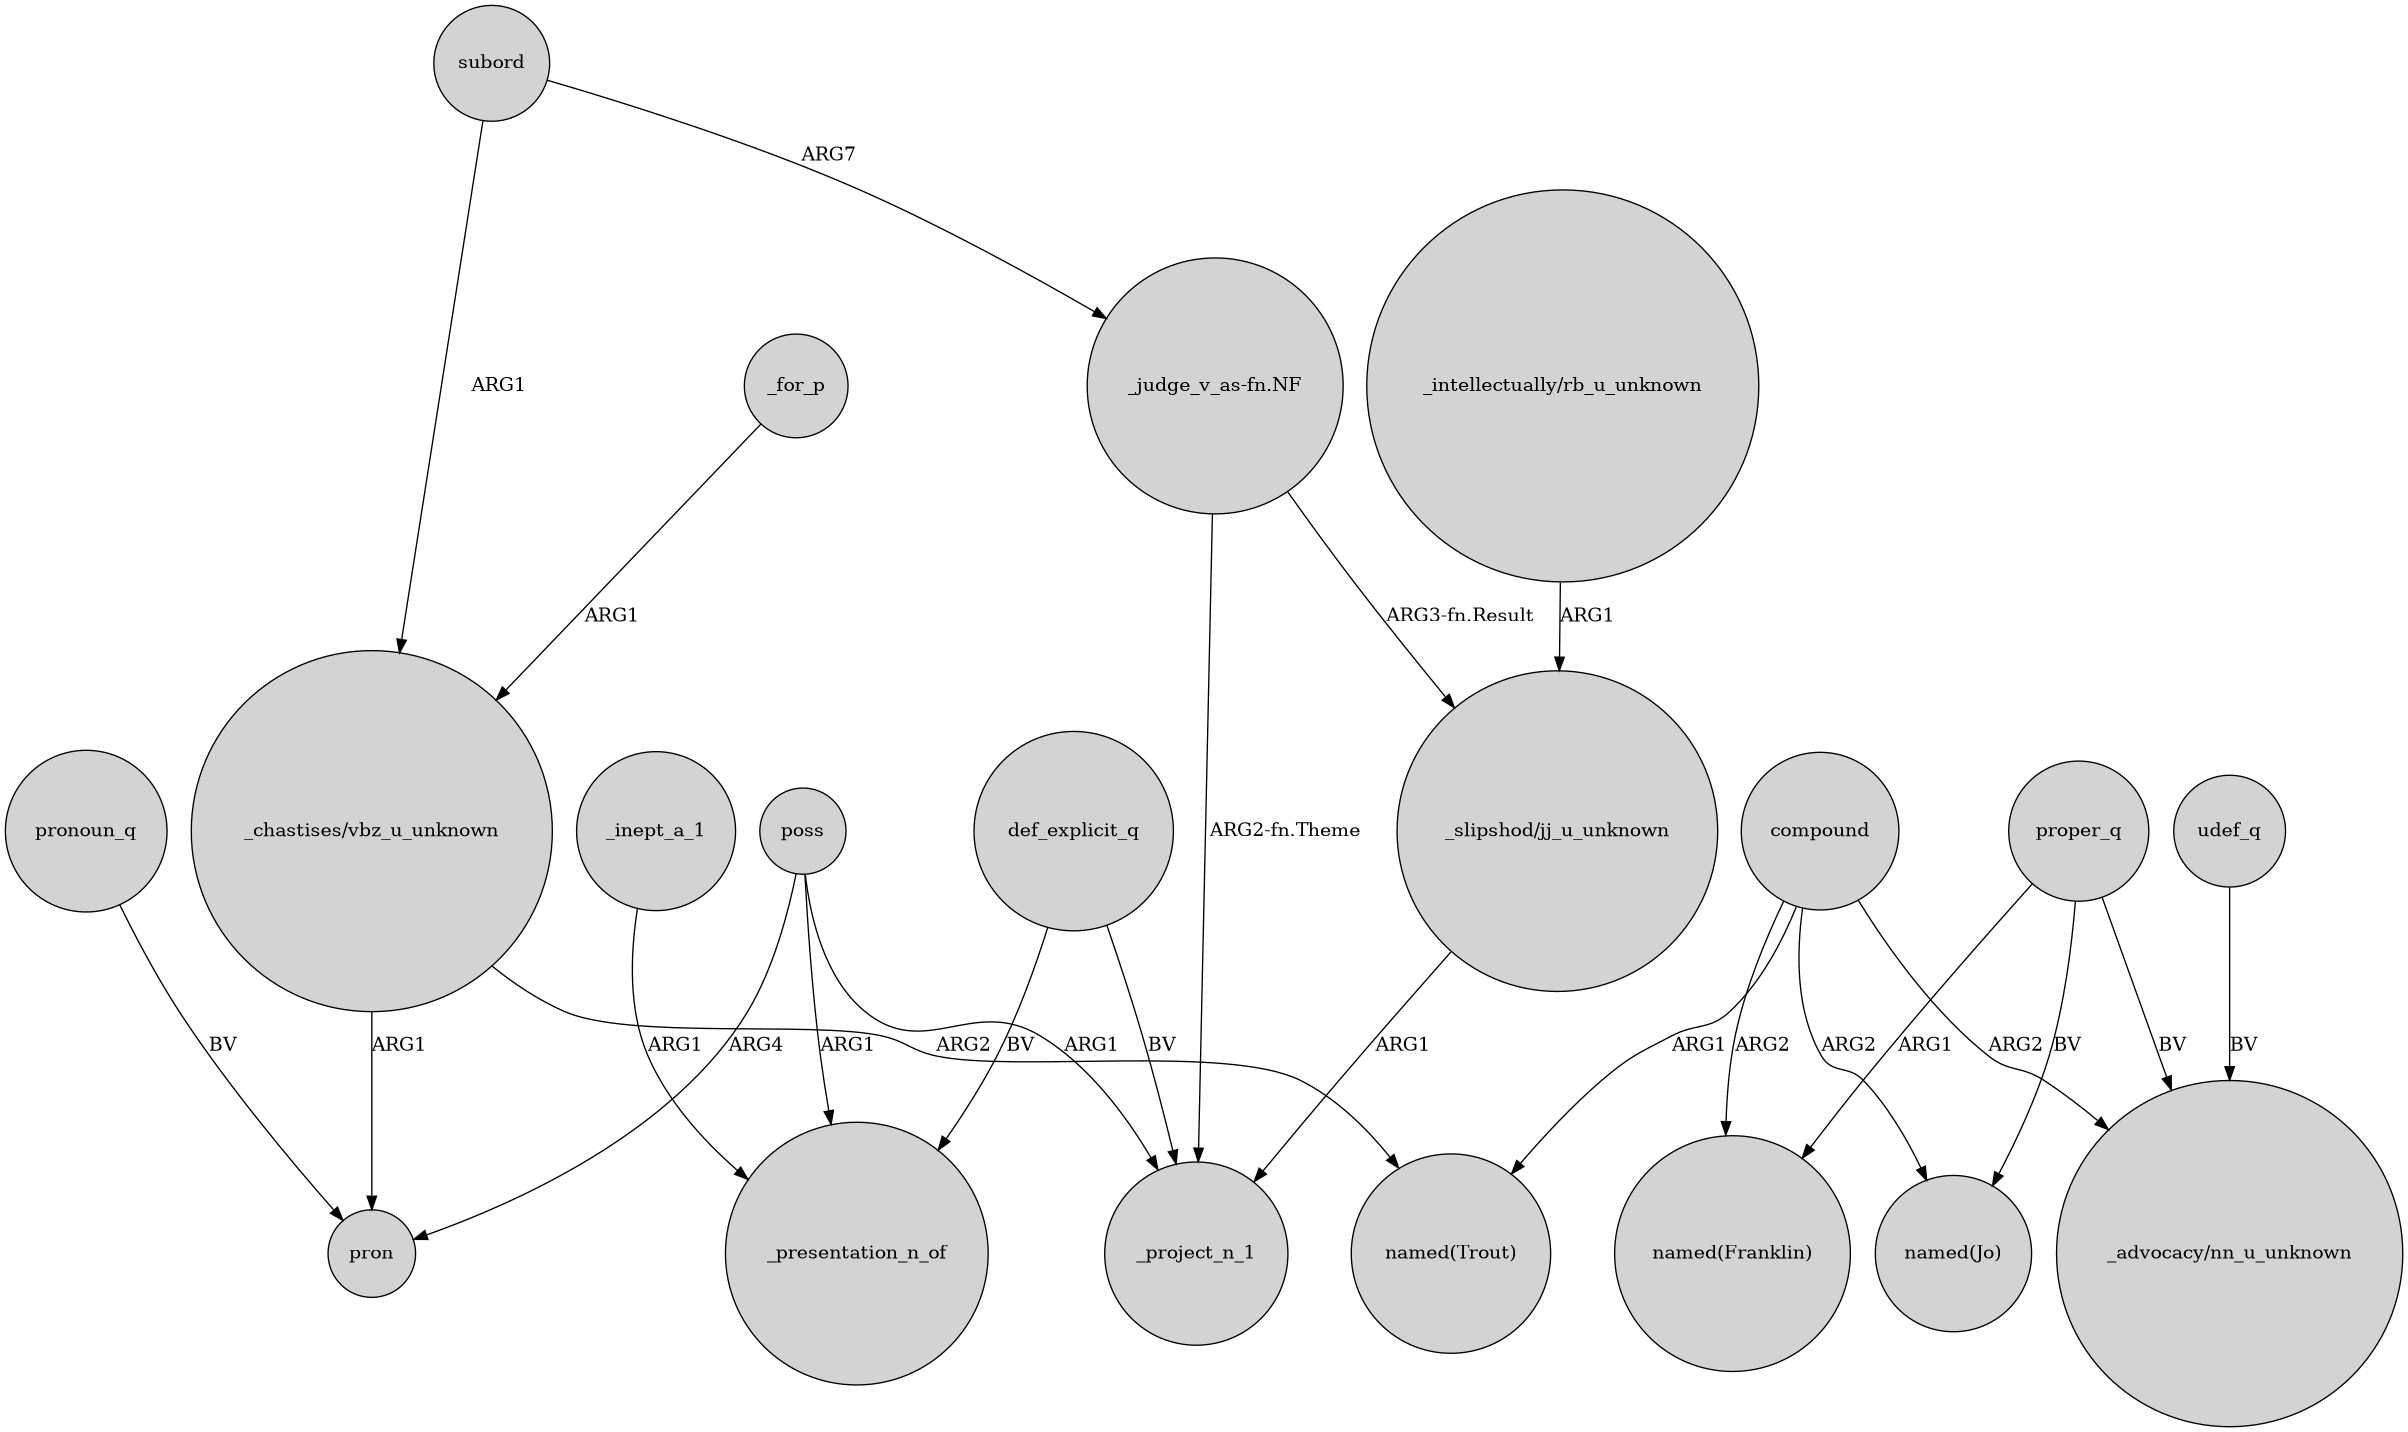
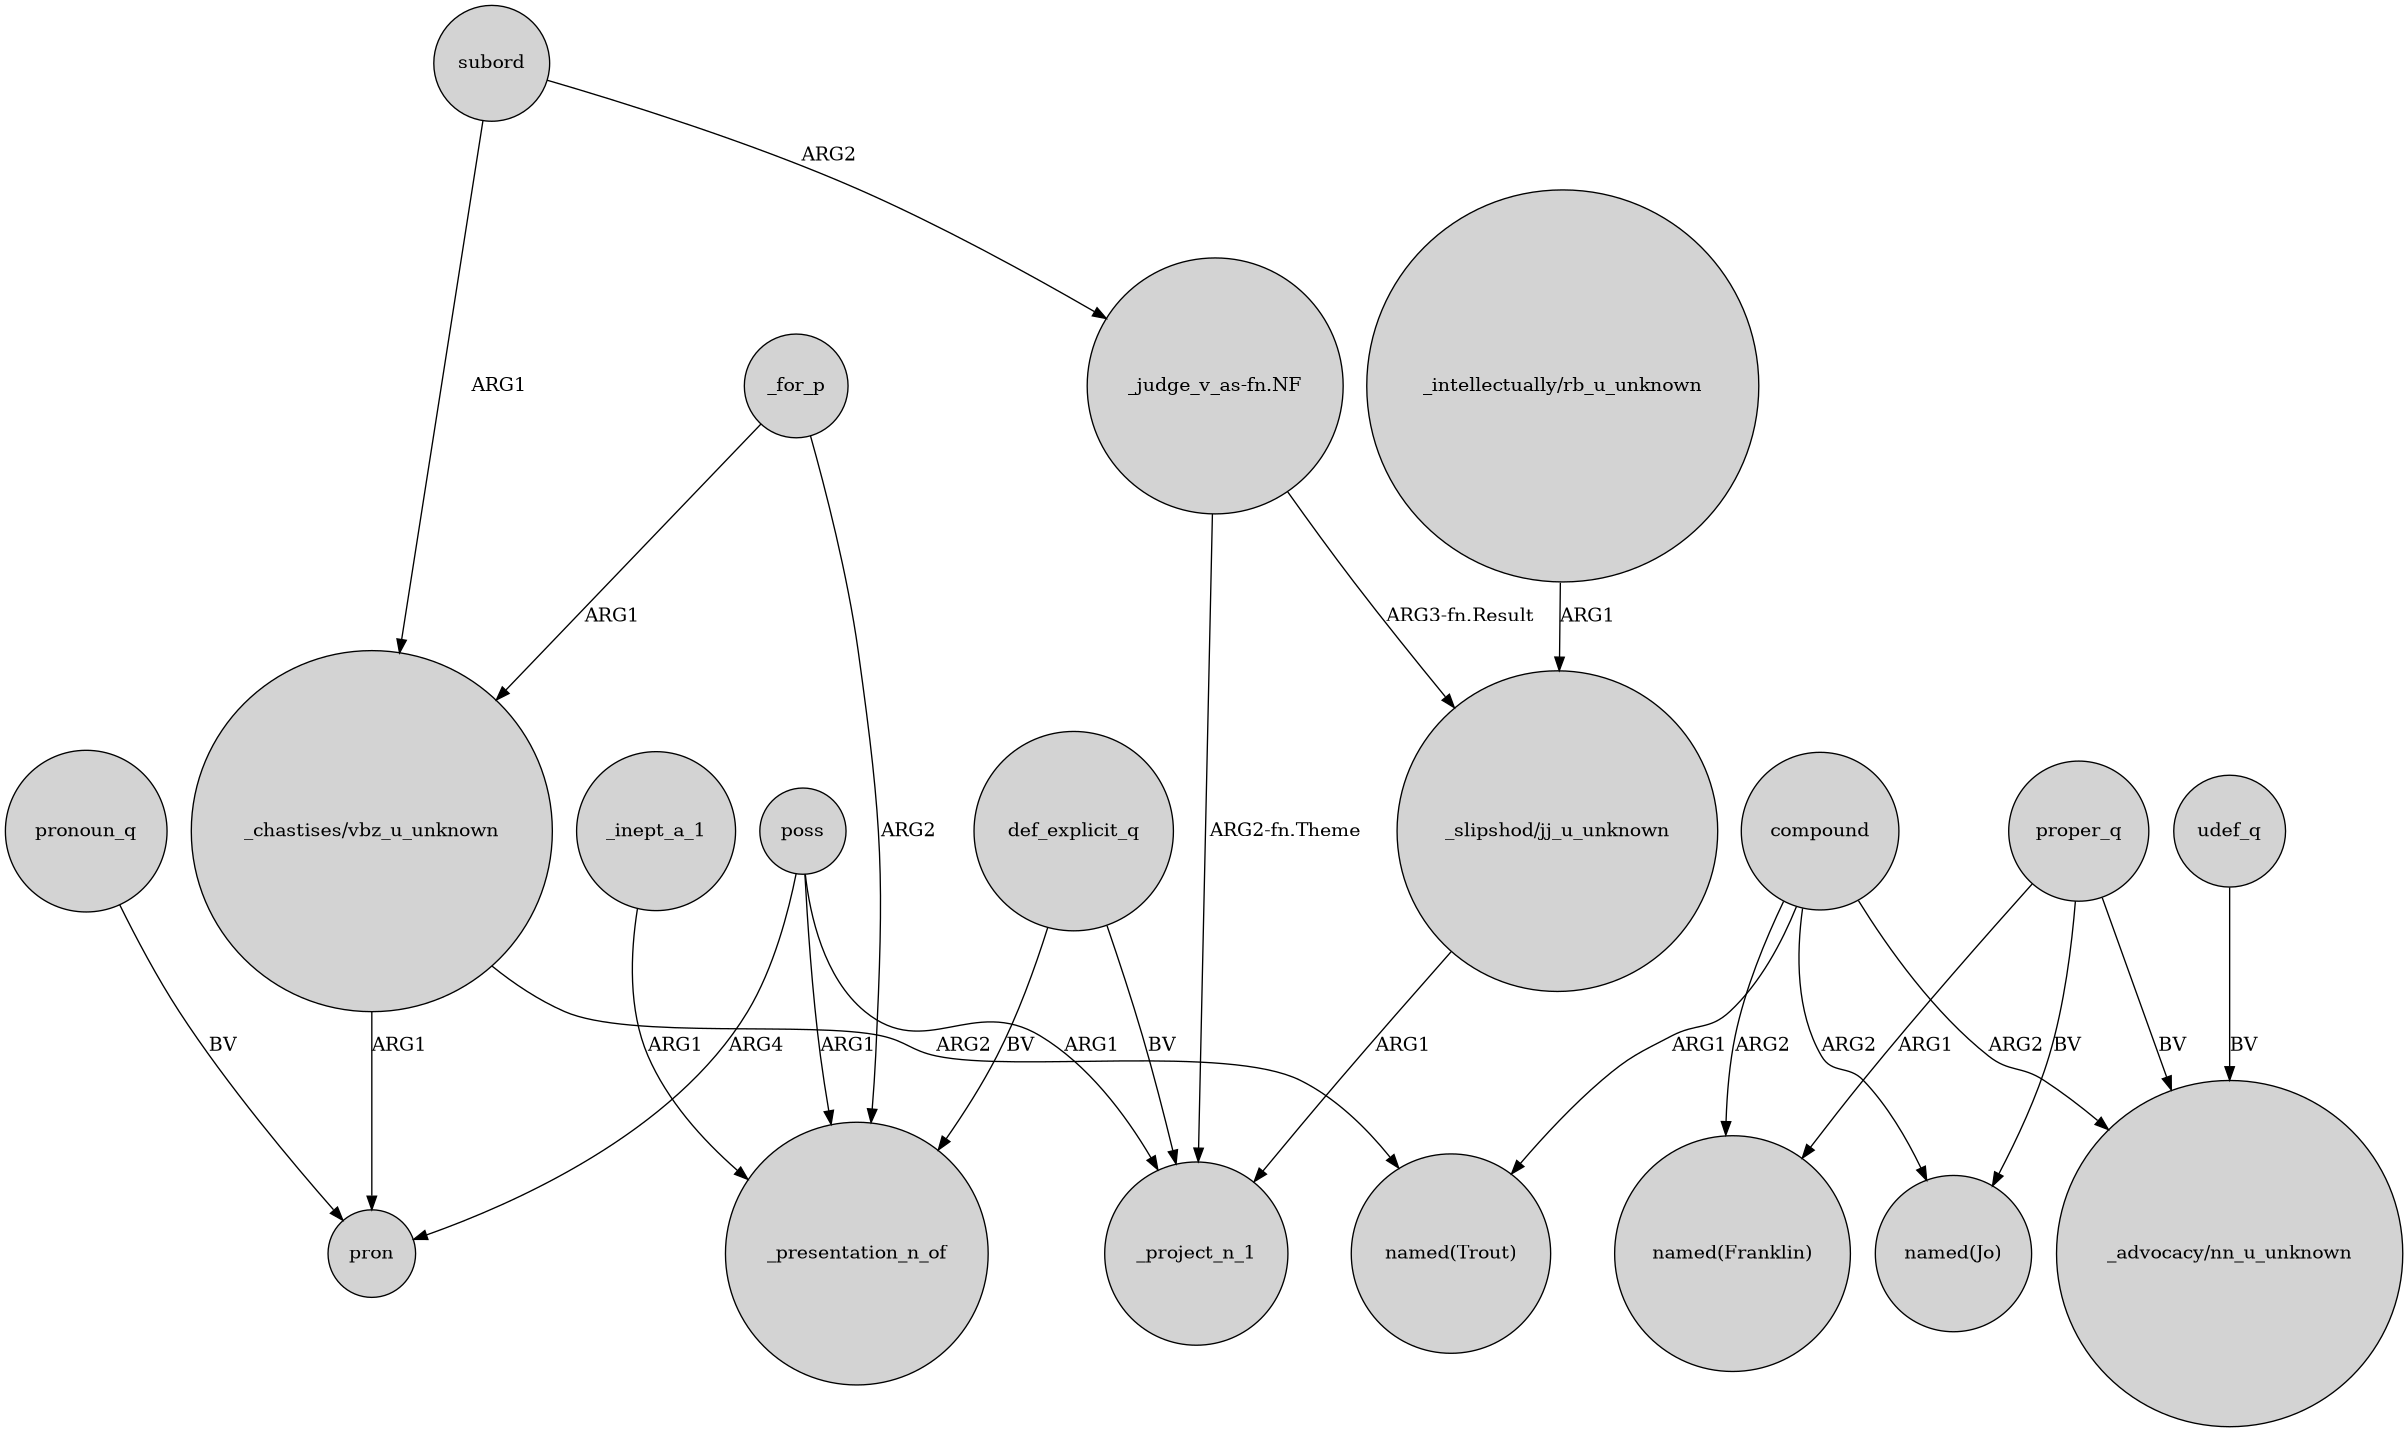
edge "subord" -> "_judge_v_as-fn.NF": label "ARG7" -> "ARG2"
edge "_for_p" -> "_presentation_n_of": added, label "ARG2"
